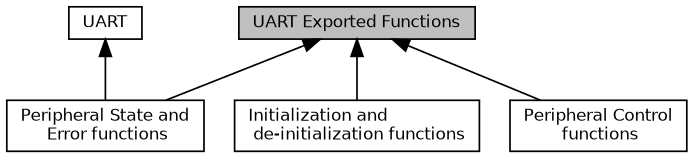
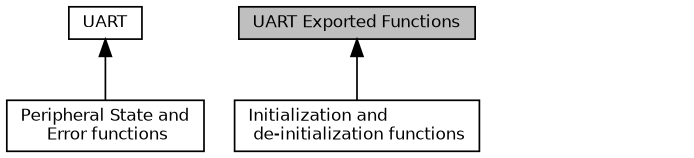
edge "Peripheral State and Error functions" -> "UART Exported Functions": removed
node "Peripheral Control functions": removed
